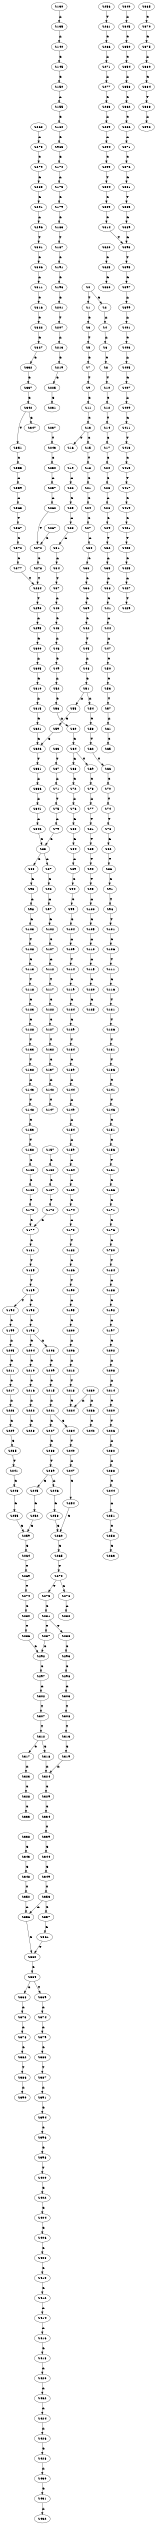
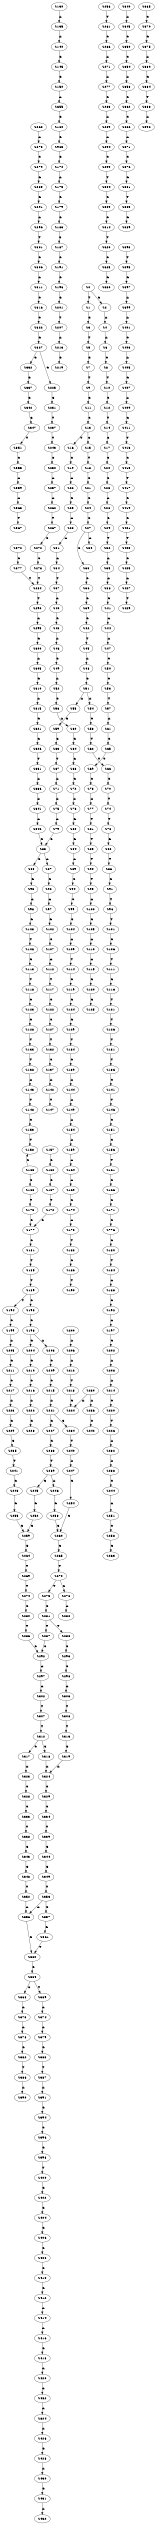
node "S155": label "S155" -> "S655"
edge "S314" -> "S393": now "S314" -> "S320"
edge "S389" -> "S393": removed, label "G"
edge "S183" -> "S187": label "T" -> "G"
edge "S219" -> "S225": now "S327" -> "S225"
edge "S231" -> "S237": added, label "T"
edge "S342" -> "S351": now "S347" -> "S351"
edge "S16" -> "S19": added, label "C"
edge "S262" -> "S272": now "S262" -> "S267"
edge "S367" -> "S372": removed, label "C"
edge "S30" -> "S33": now "S27" -> "S33"
edge "S59" -> "S326": now "S59" -> "S63"
edge "S64" -> "S69": now "S65" -> "S69"
edge "S71" -> "S75": label "T" -> "A"
edge "S158" -> "S163": reversed
node "S176": label "S176" -> "S776"
node "S780": label "S780" -> "S180"
node "S195": removed
edge "S292" -> "S297": label "C" -> "A"
edge "S333" -> "S338": added, label "T"
node "S424": label "S424" -> "S824"
